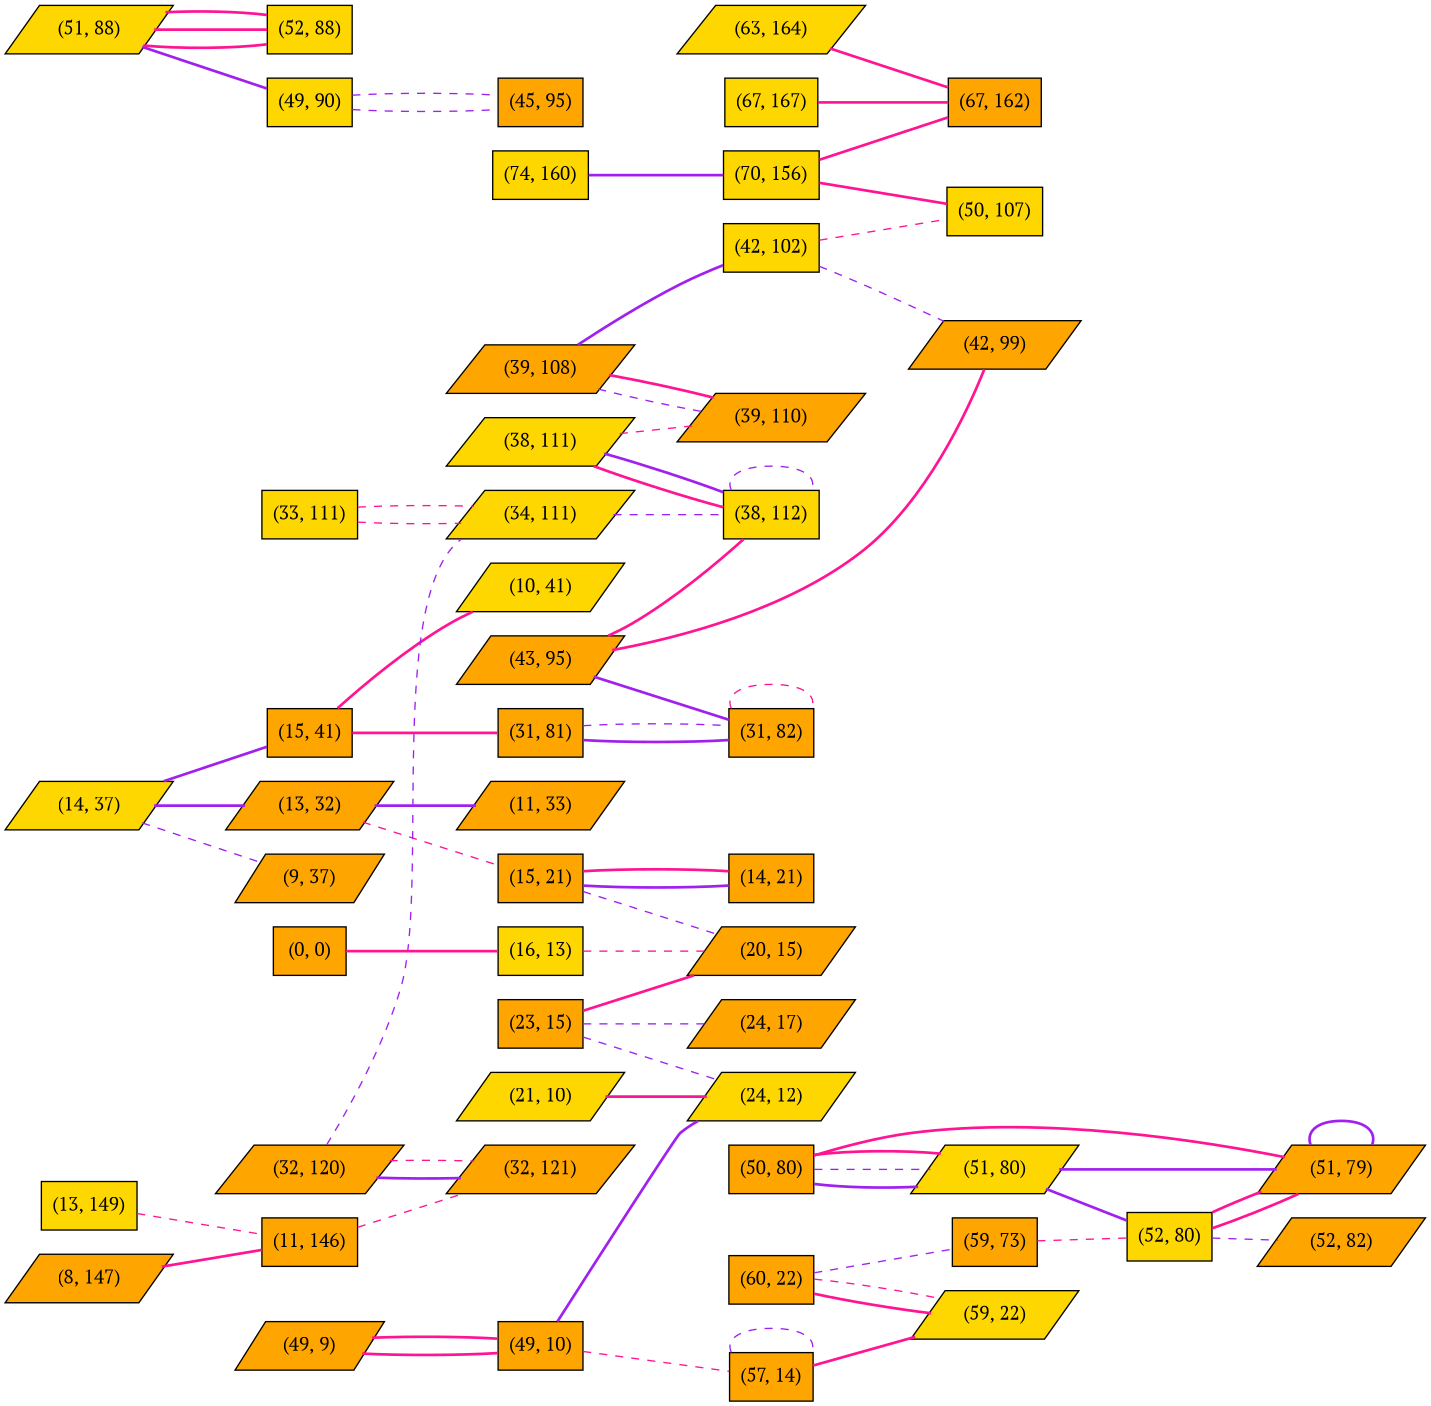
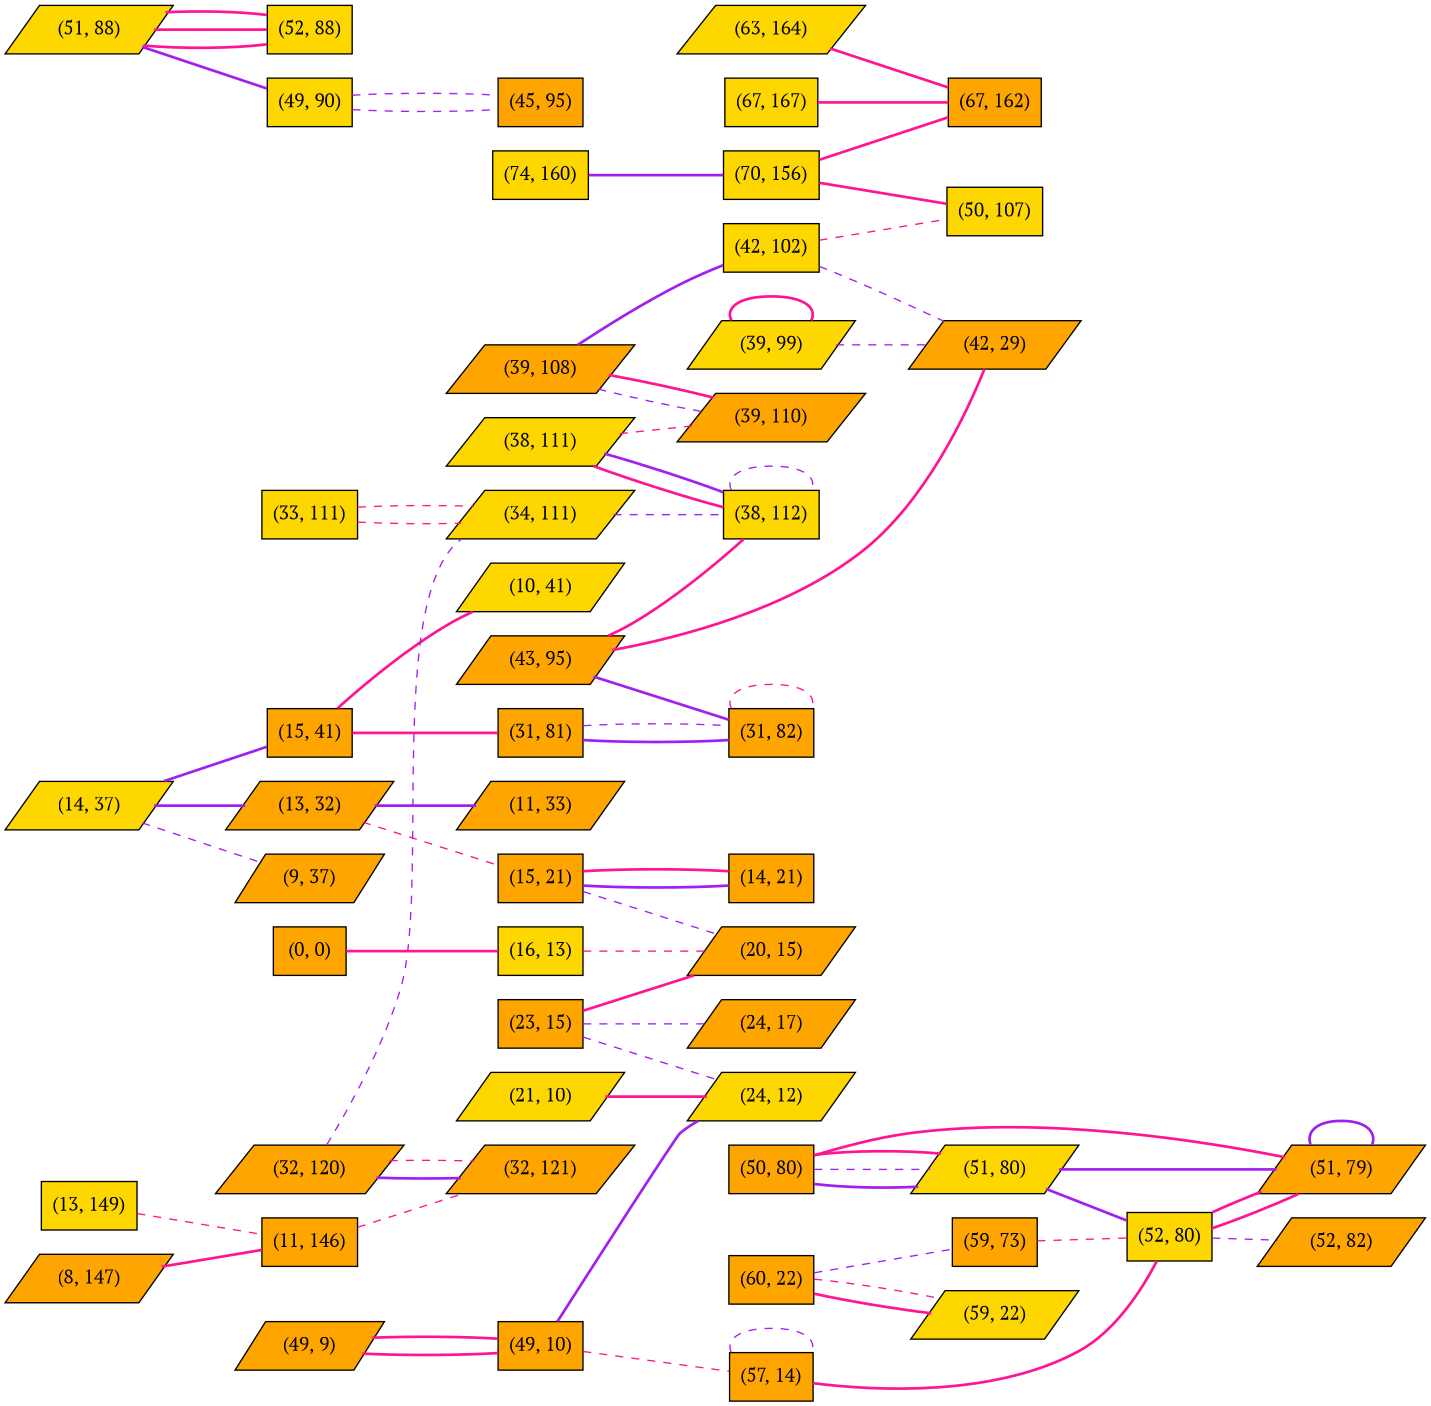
node "(39, 99)": added
node "(42, 99)": label "(42, 99)" -> "(42, 29)"
edge "(59, 22)" -- "(57, 14)": now "(52, 80)" -- "(57, 14)"
